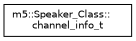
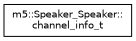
node "m5::Speaker_Class:: channel_info_t": label "m5::Speaker_Class:: channel_info_t" -> "m5::Speaker_Speaker:: channel_info_t"
